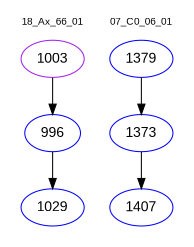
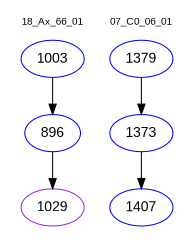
node "1003": color purple -> blue
node "996": label "996" -> "896"
node "1029": color blue -> purple
